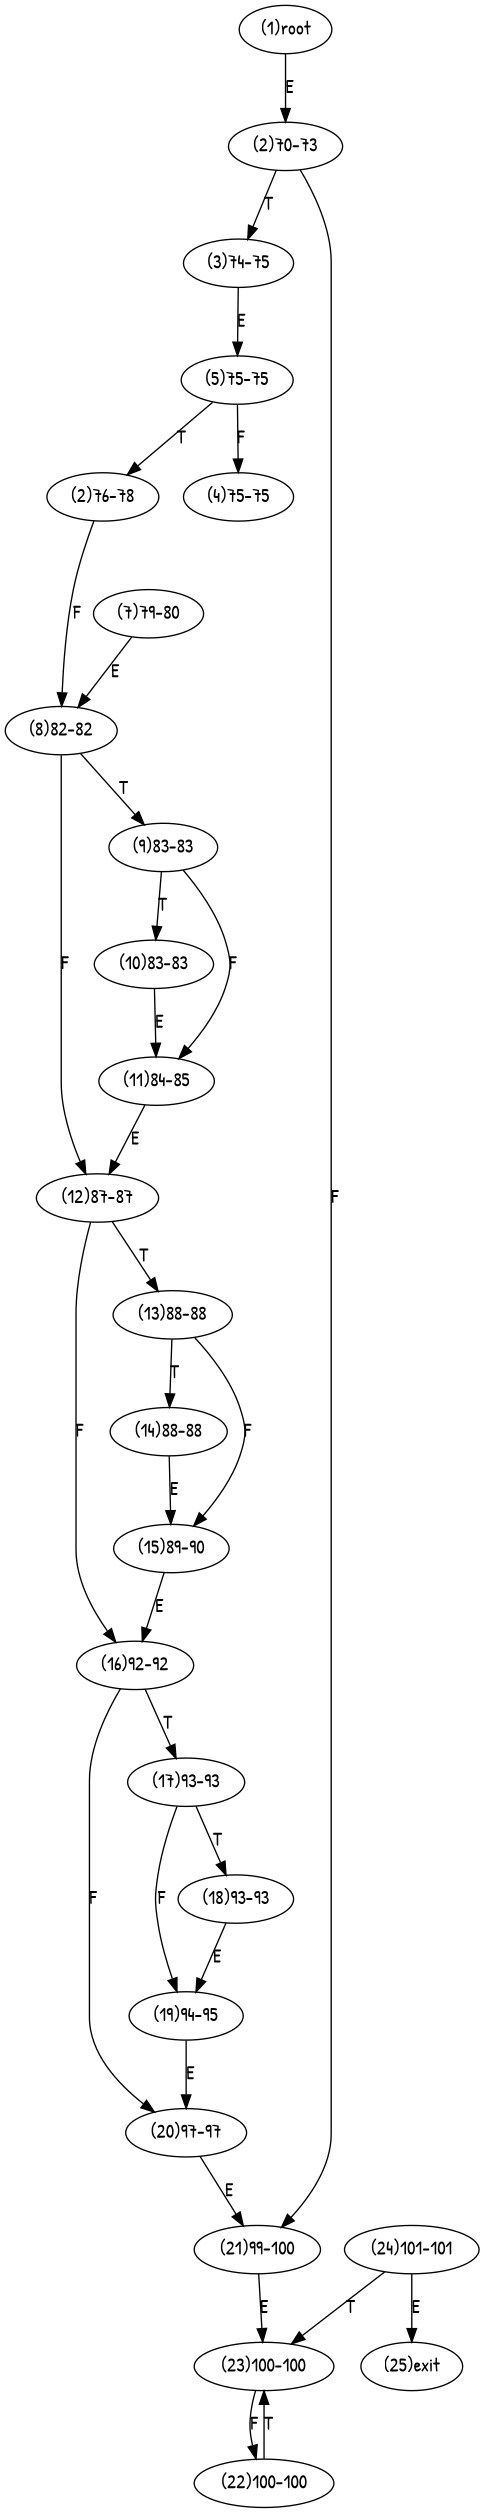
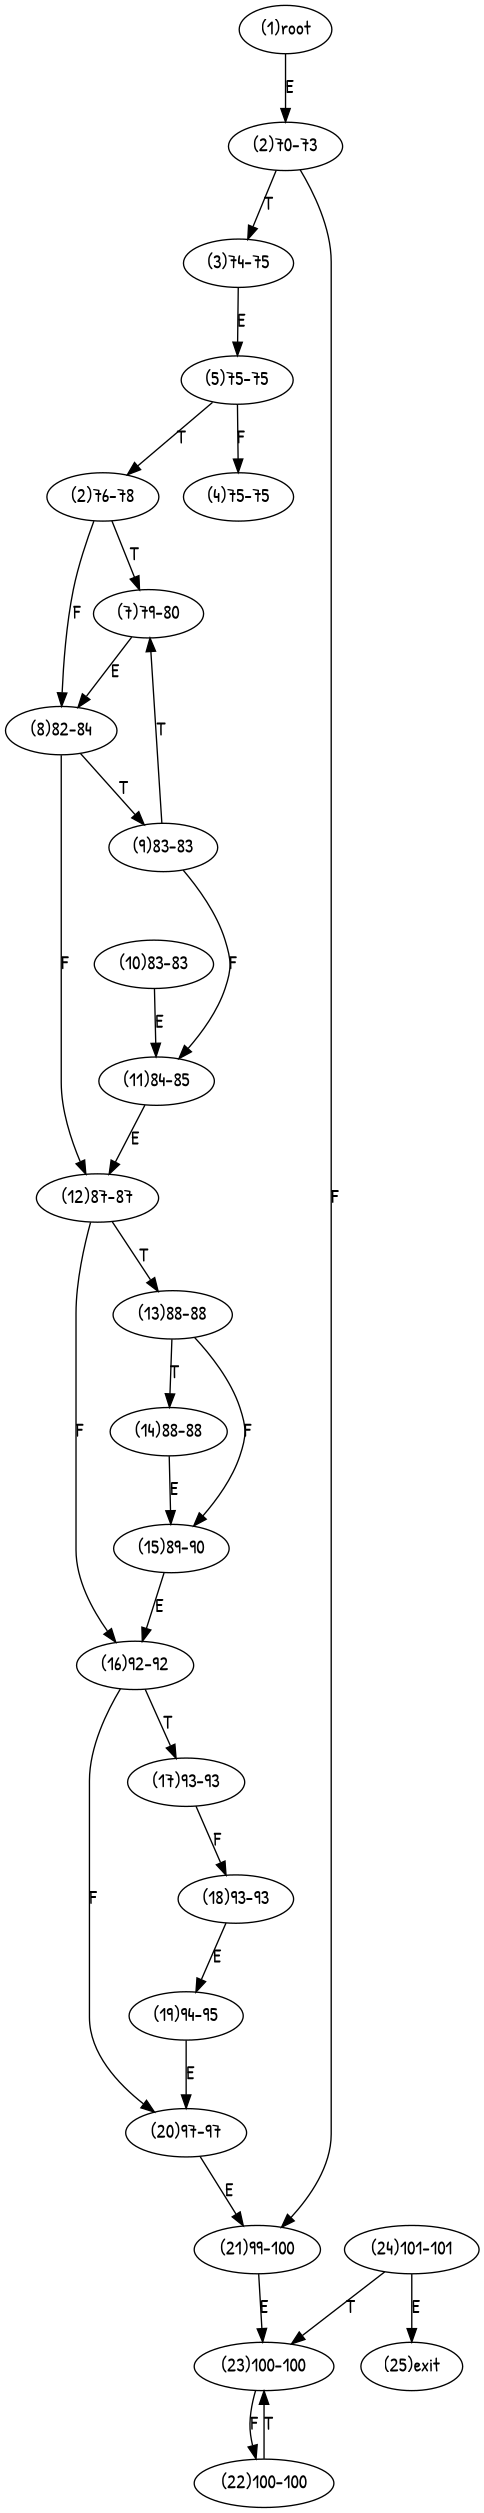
edge "(2)76-78" -> "(7)79-80": added, label "T"
node "(8)82-82": label "(8)82-82" -> "(8)82-84"
edge "(9)83-83" -> "(10)83-83": now "(9)83-83" -> "(7)79-80"
edge "(17)93-93" -> "(18)93-93": label "T" -> "F"
edge "(17)93-93" -> "(19)94-95": removed, label "F"
